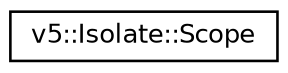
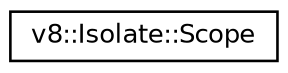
node "v5::Isolate::Scope": label "v5::Isolate::Scope" -> "v8::Isolate::Scope"
